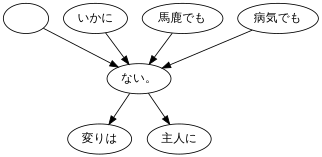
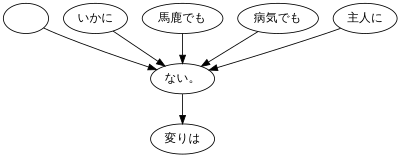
edge "ない。" -> "主人に": reversed
